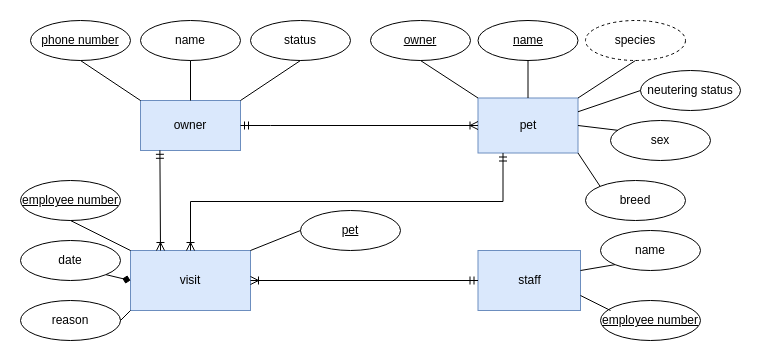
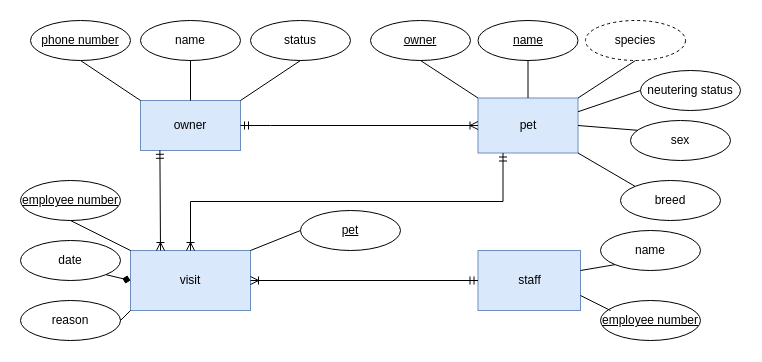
node "sex": moved (661, 141) -> (681, 141)
node "breed": moved (636, 201) -> (671, 201)
